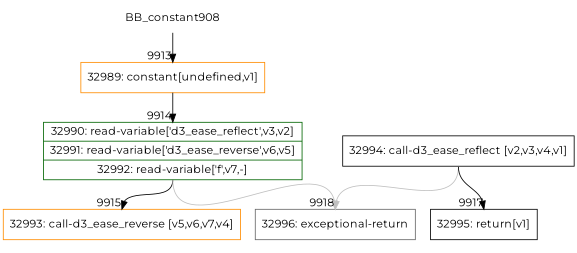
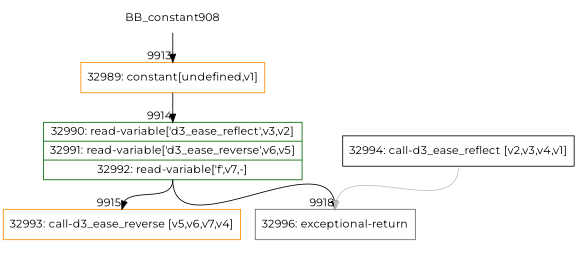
edge "32990: read-variable['d3_ease_reflect',v3,v2]" -> "32996: exceptional-return": color gray -> black
node "32995: return[v1]": removed
